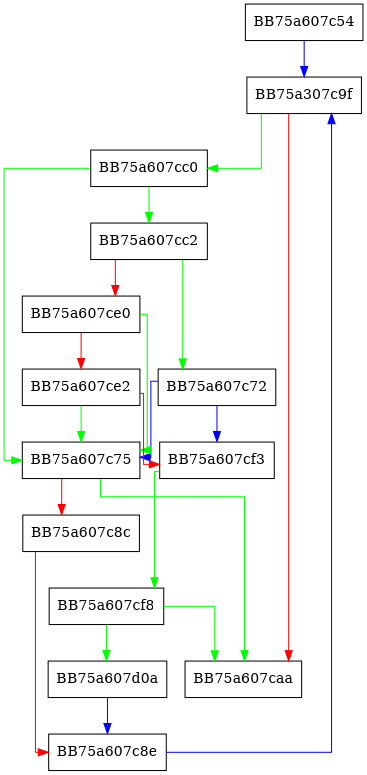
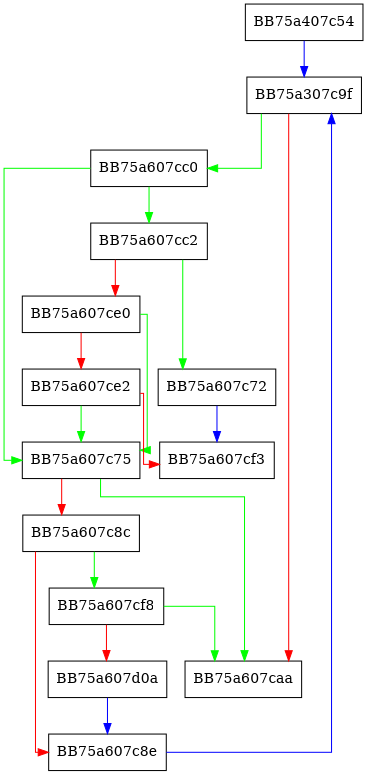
node "BB75a607c54": label "BB75a607c54" -> "BB75a407c54"
edge "BB75a607c72" -> "BB75a607c75": removed
edge "BB75a607cf3" -> "BB75a607cf8": now "BB75a607c8c" -> "BB75a607cf8"
edge "BB75a607cf8" -> "BB75a607d0a": color green -> red
